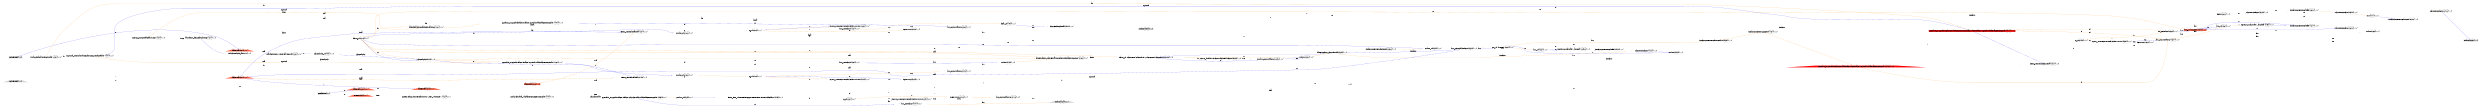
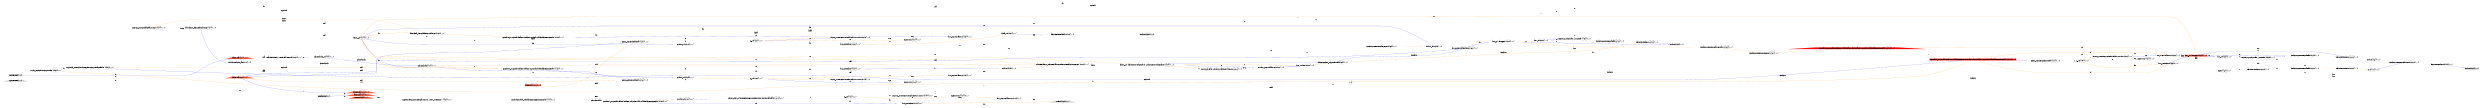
edge "DataObject srcData@@@2@@@['0', '0', '1']" -> "DataObject destData@@@2@@@['0', '0', '1']": now "copyTemplateToVolume['0', '0', '1']" -> "DataObject destData@@@2@@@['0', '0', '1']"
